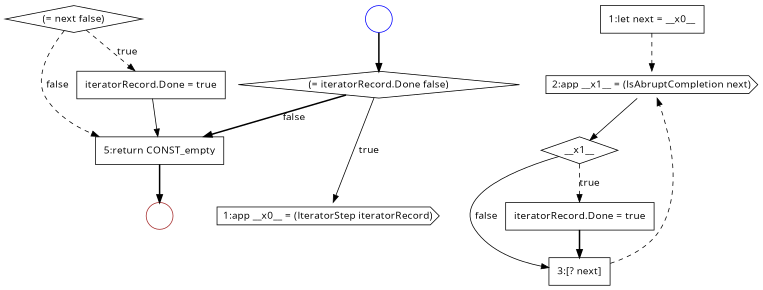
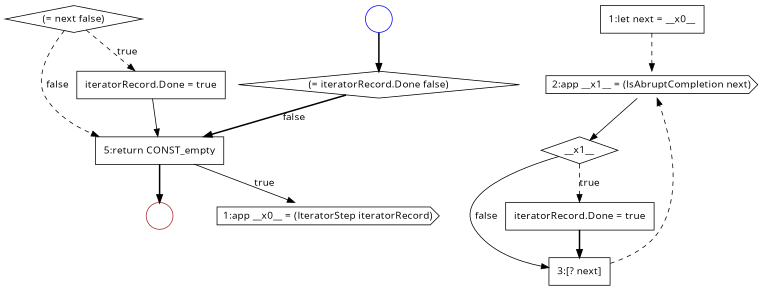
edge "(= iteratorRecord.Done false)" -> "1:app __x0__ = (IteratorStep iteratorRecord)": now "5:return CONST_empty" -> "1:app __x0__ = (IteratorStep iteratorRecord)"
